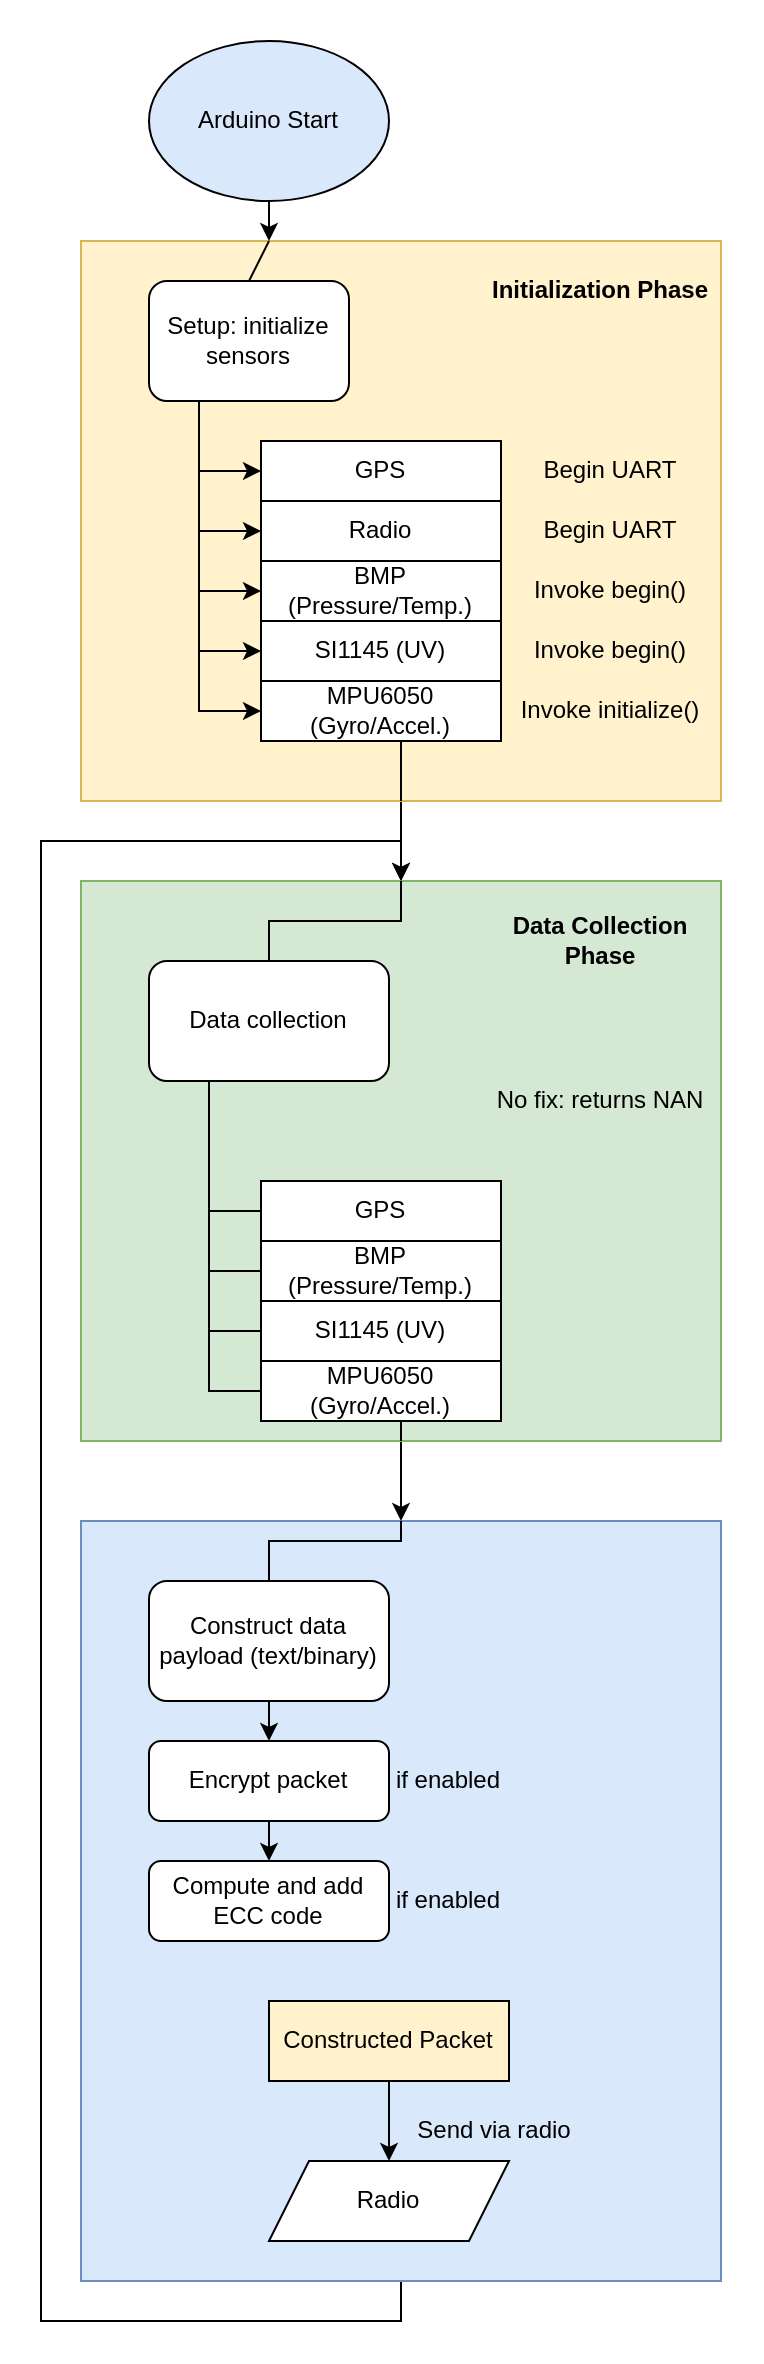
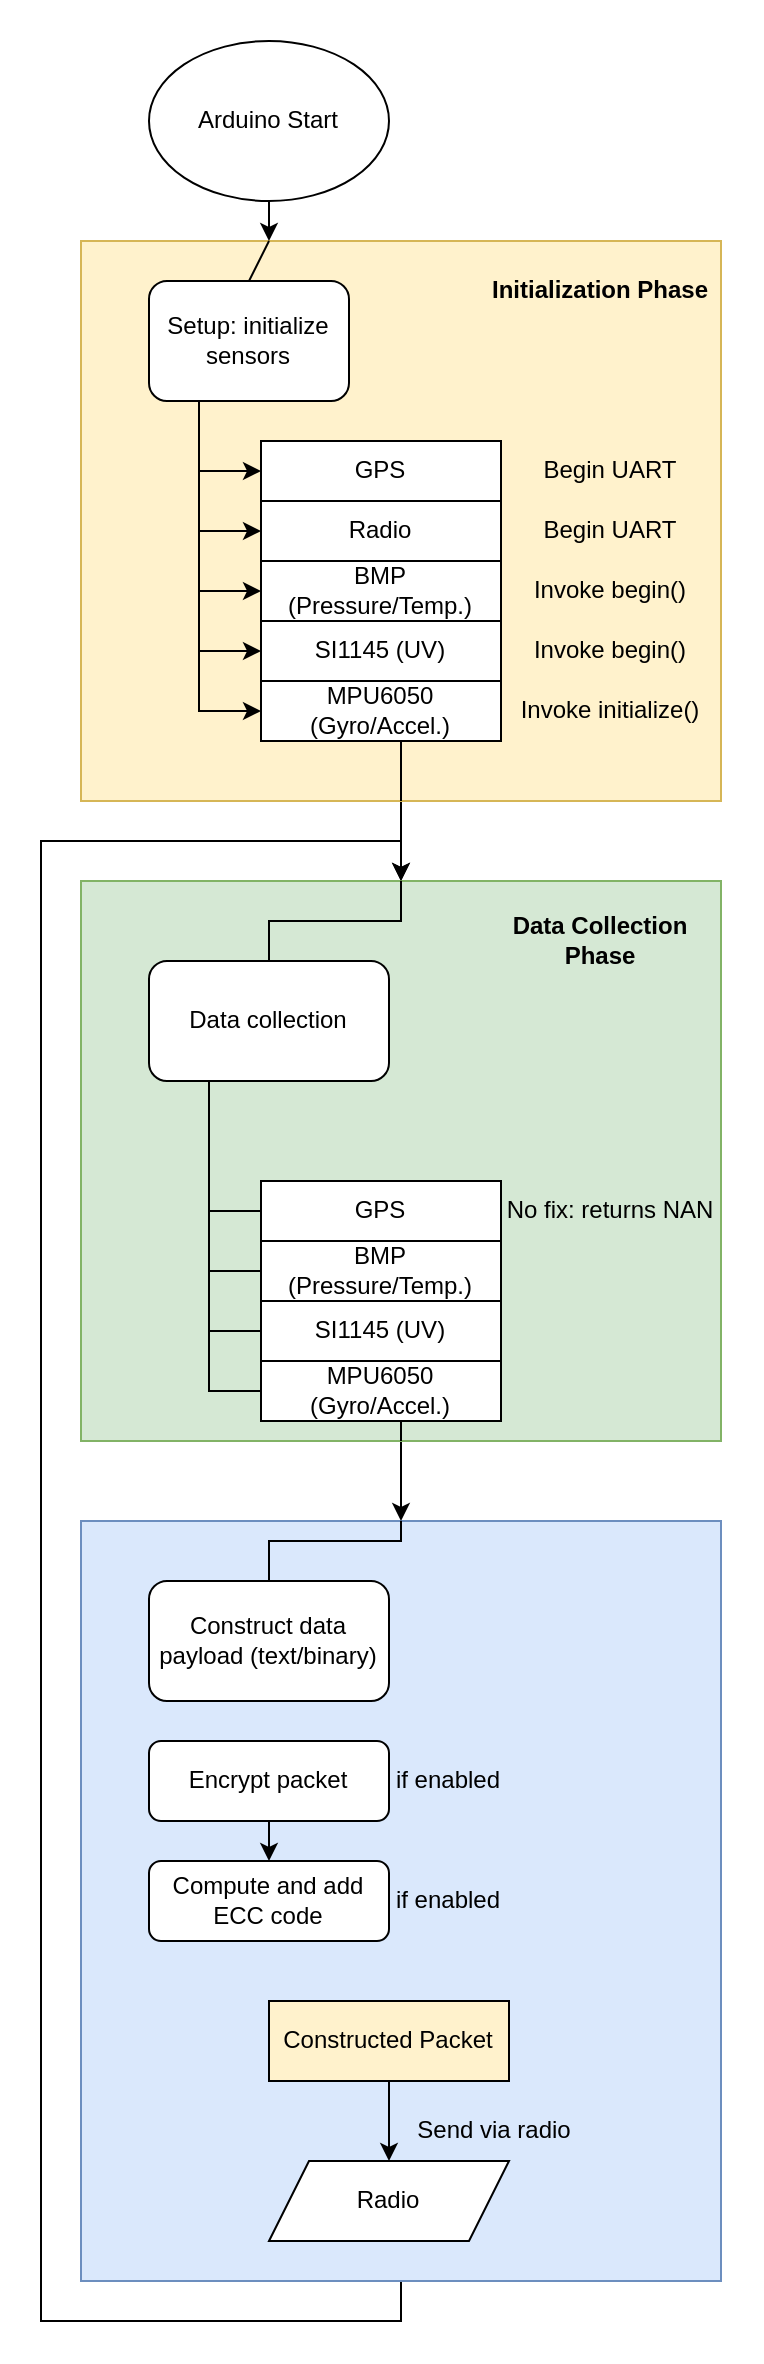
node "Arduino Start": fillcolor #dae8fc -> #ffffff
node "No fix: returns NAN": moved (601, 1101) -> (611, 1211)
edge "Construct data payload (text/binary)" -> "Encrypt packet": removed
